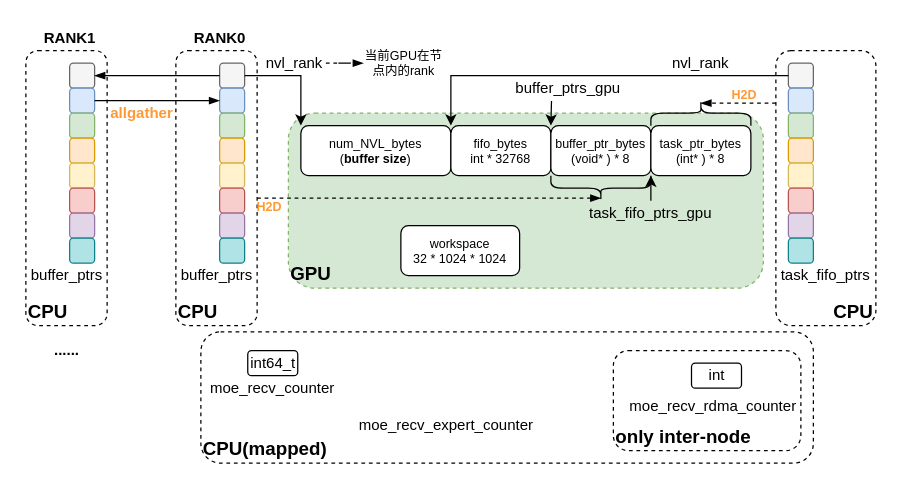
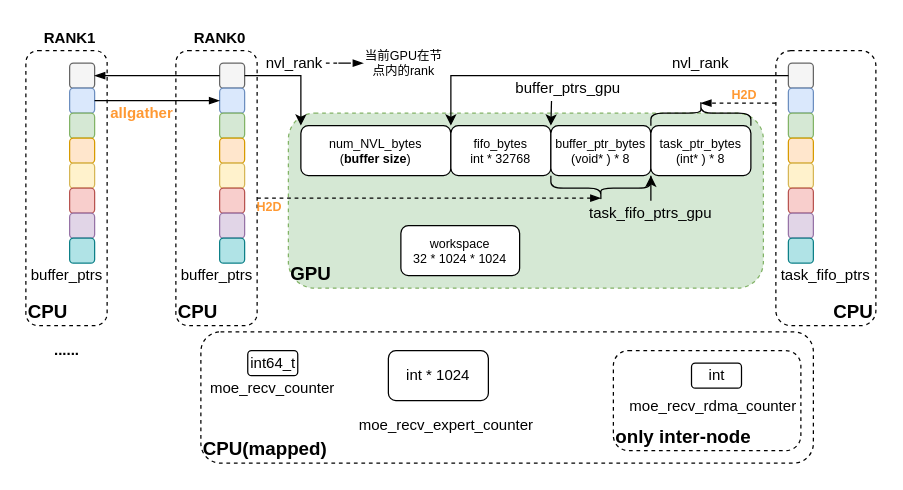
node "int * 1024": added
